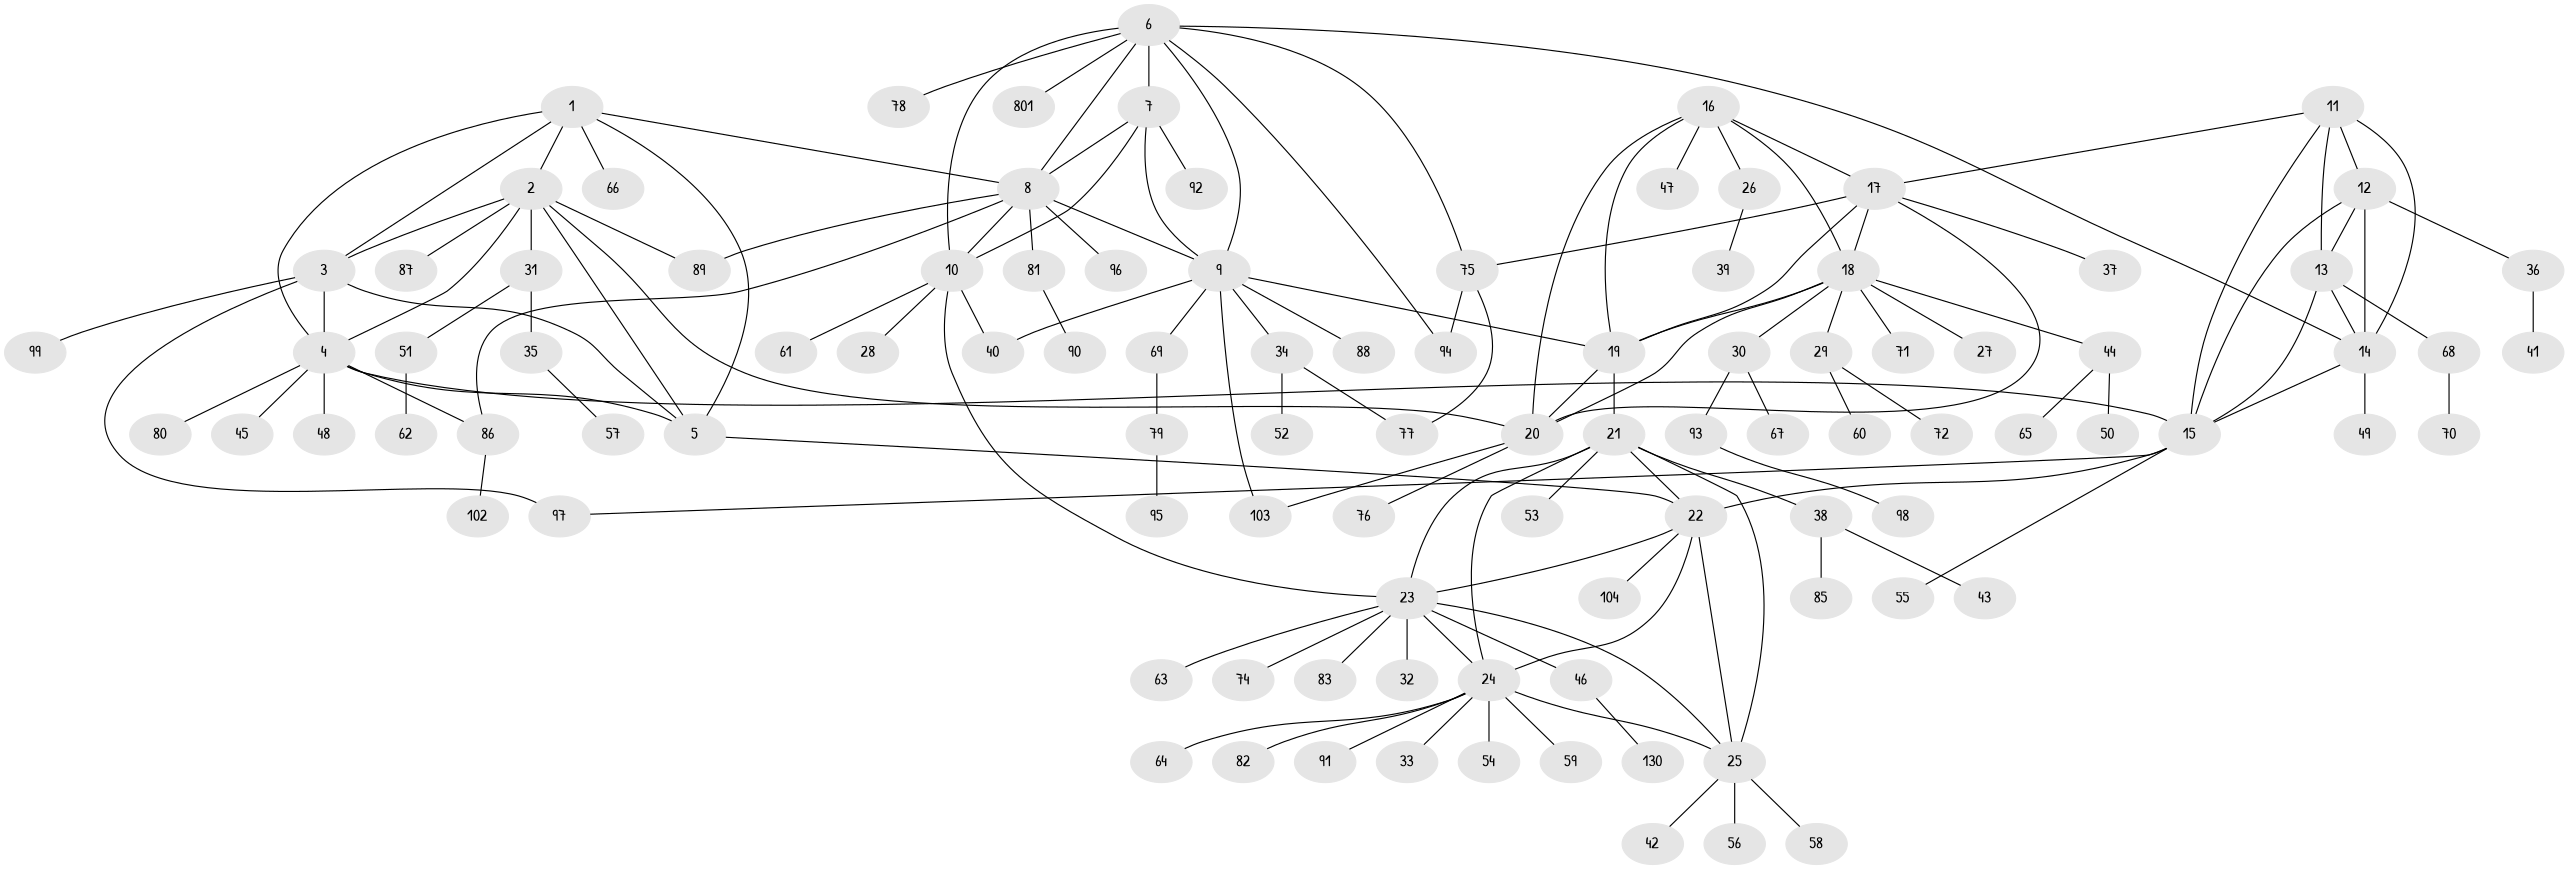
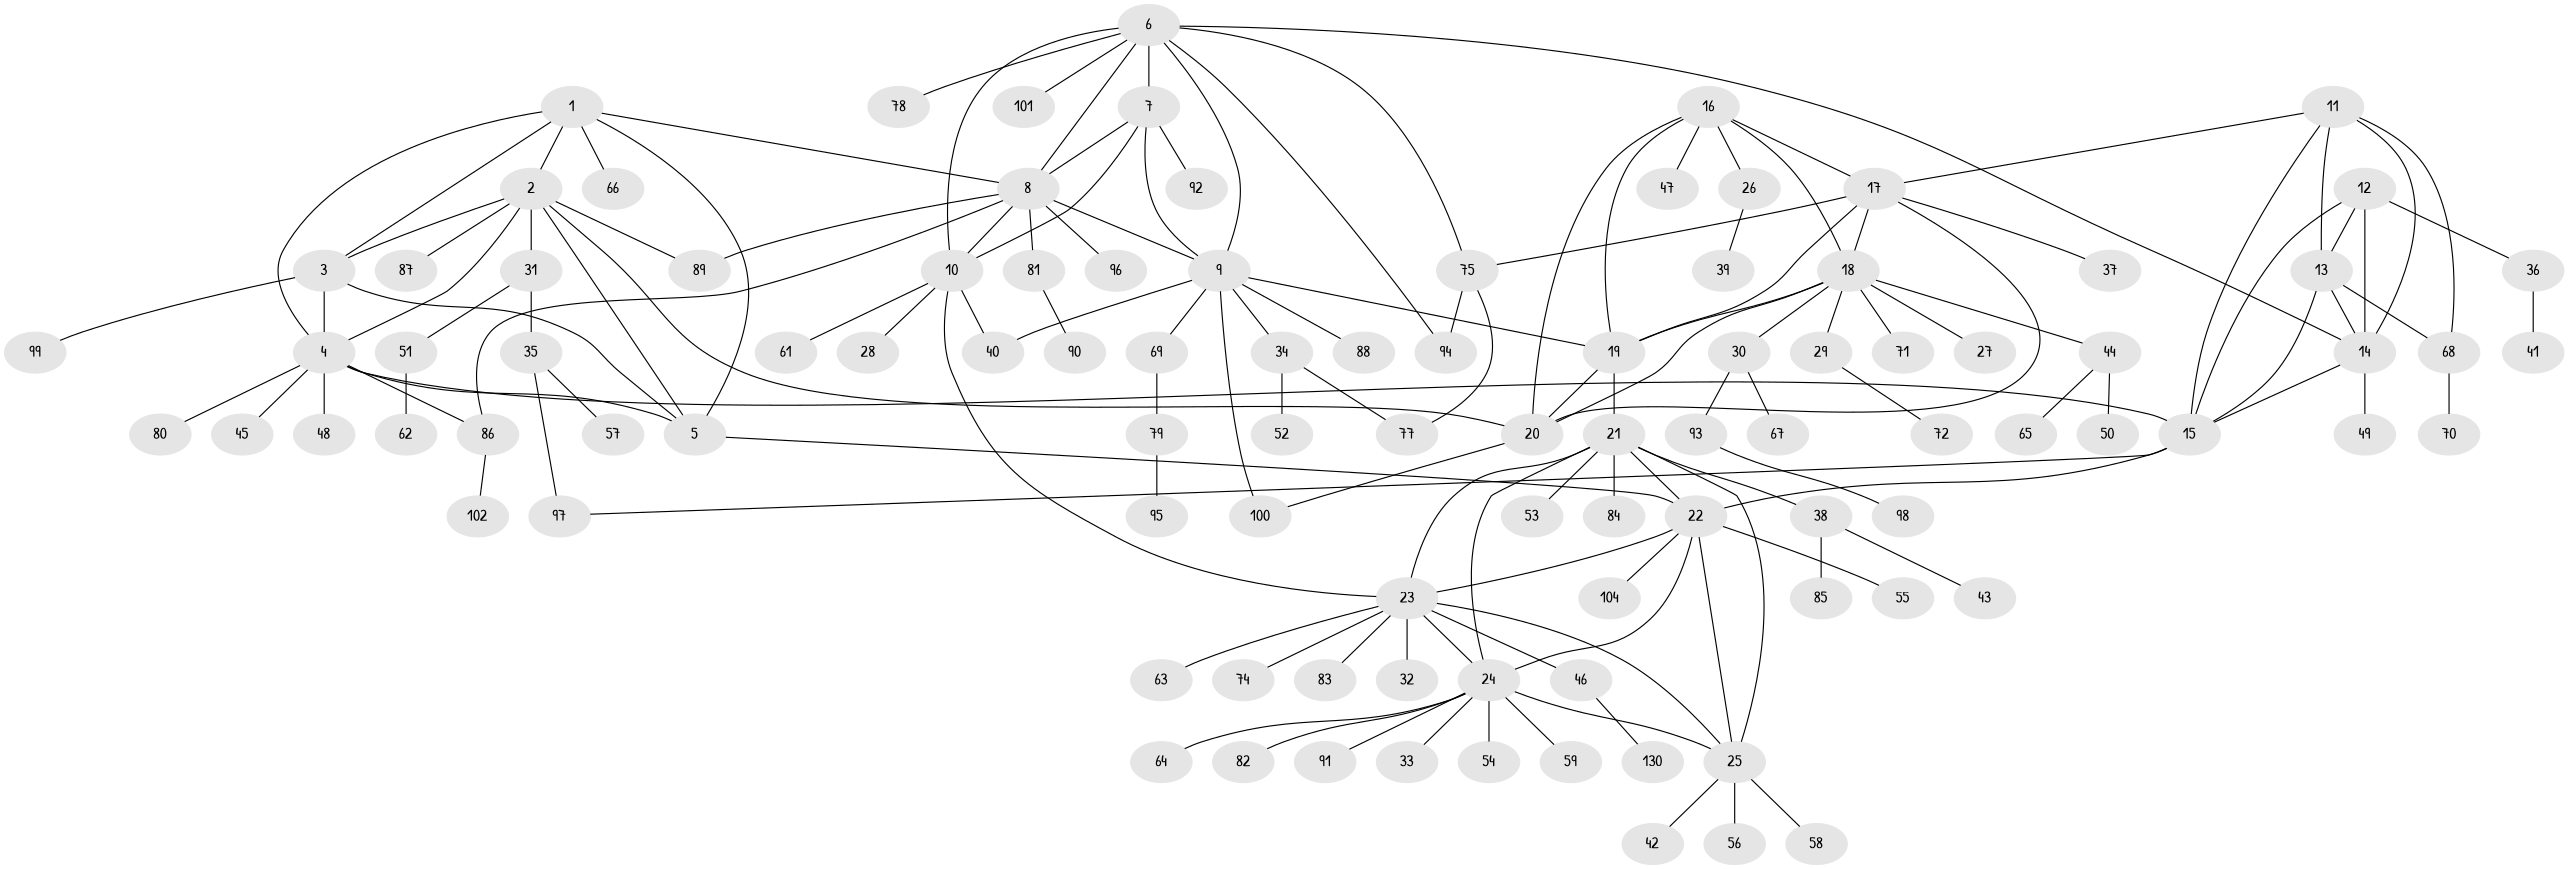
node "801": label "801" -> "101"
edge "11" -- "12": now "11" -- "68"
node "60": removed
edge "3" -- "97": now "35" -- "97"
node "103": label "103" -> "100"
node "76": removed
node "84": added
edge "15" -- "55": now "22" -- "55"
